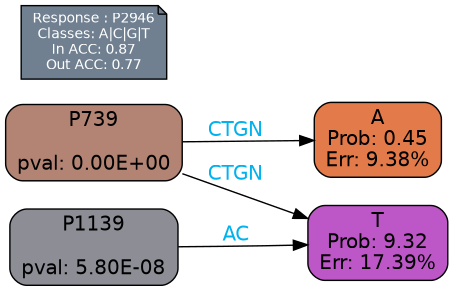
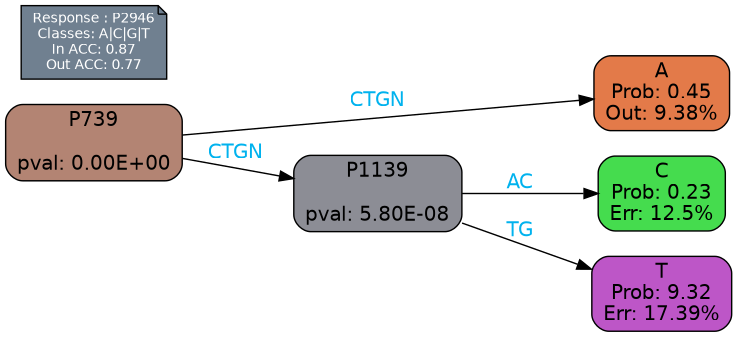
node "A Prob: 0.45 Err: 9.38%": label "A Prob: 0.45 Err: 9.38%" -> "A Prob: 0.45 Out: 9.38%"
edge "P739 pval: 0.00E+00" -> "T Prob: 9.32 Err: 17.39%": now "P739 pval: 0.00E+00" -> "P1139 pval: 5.80E-08"
node "C Prob: 0.23 Err: 12.5%": added
edge "P1139 pval: 5.80E-08" -> "T Prob: 9.32 Err: 17.39%": label "AC" -> "TG"
